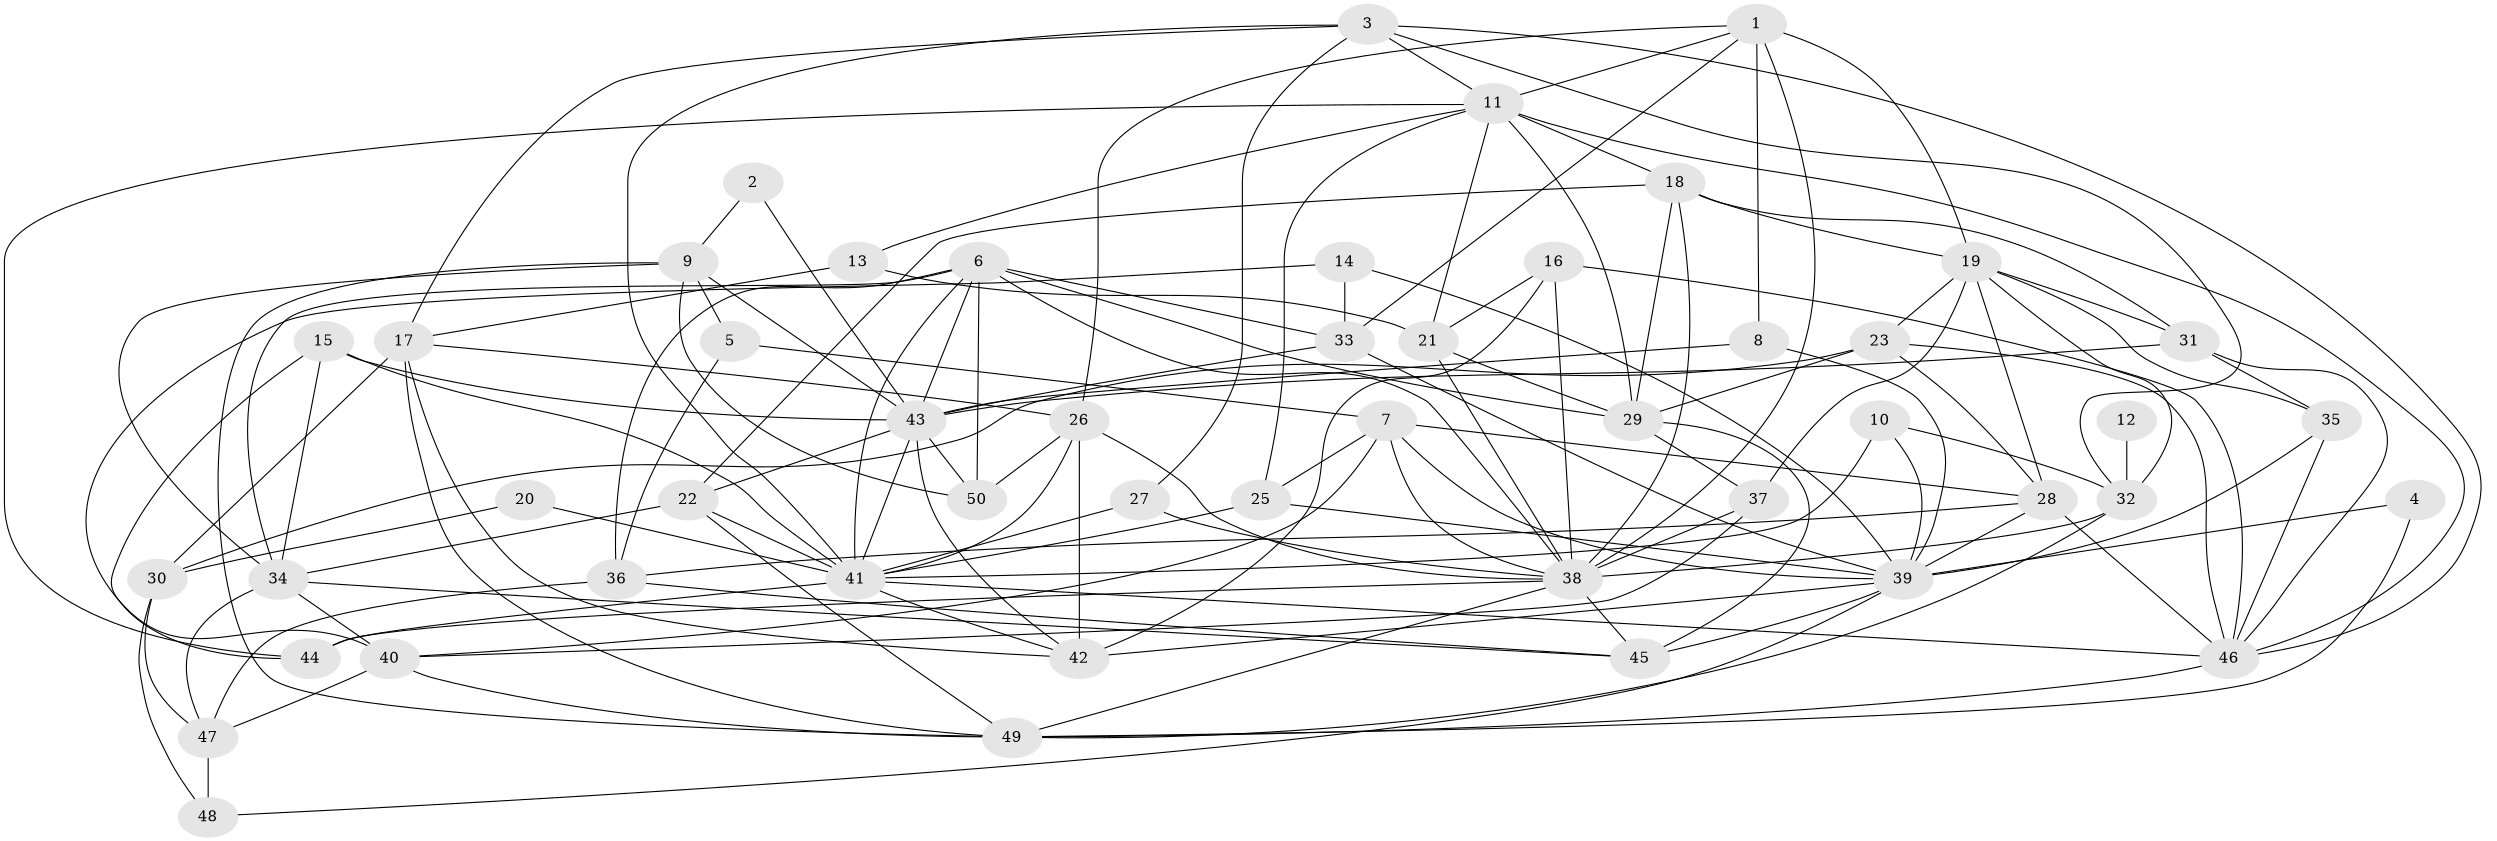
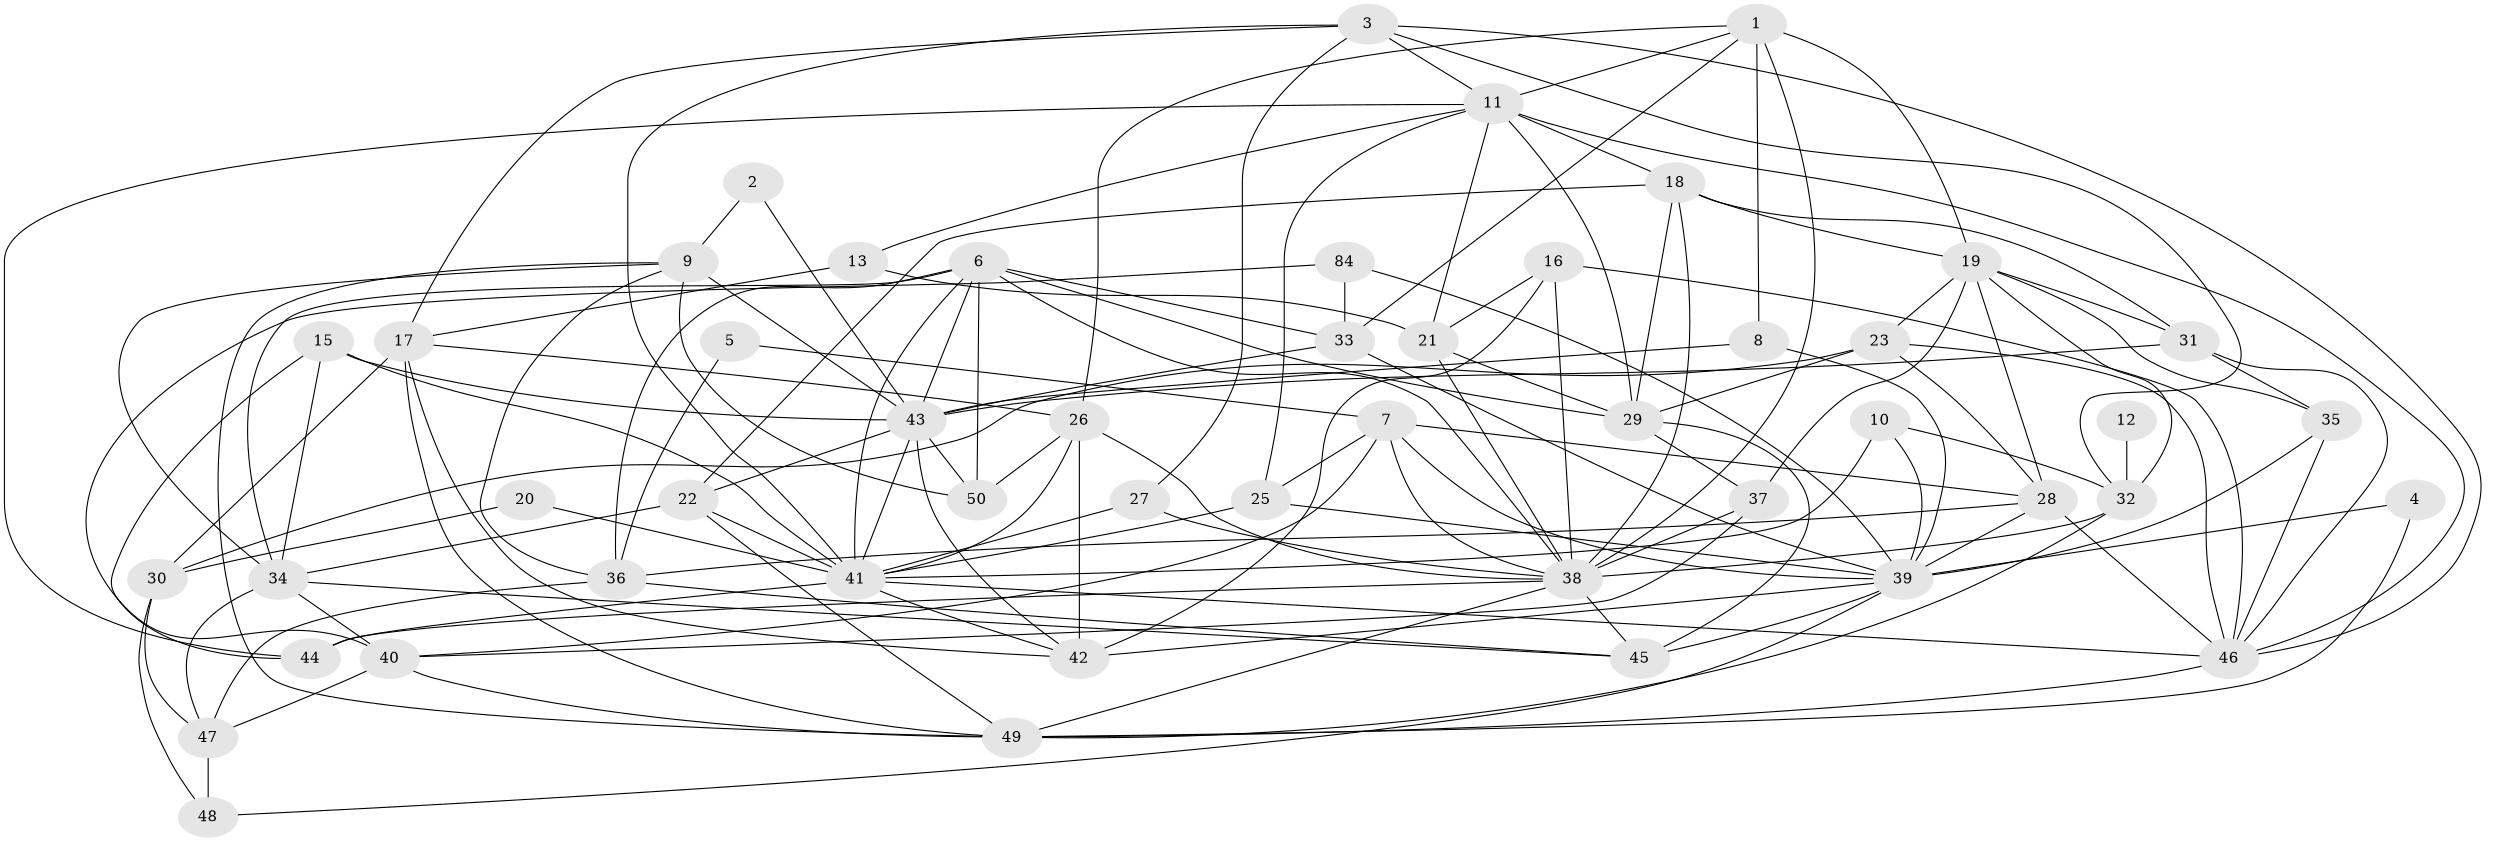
node "14": label "14" -> "84"
edge "9" -- "5": now "9" -- "36"
